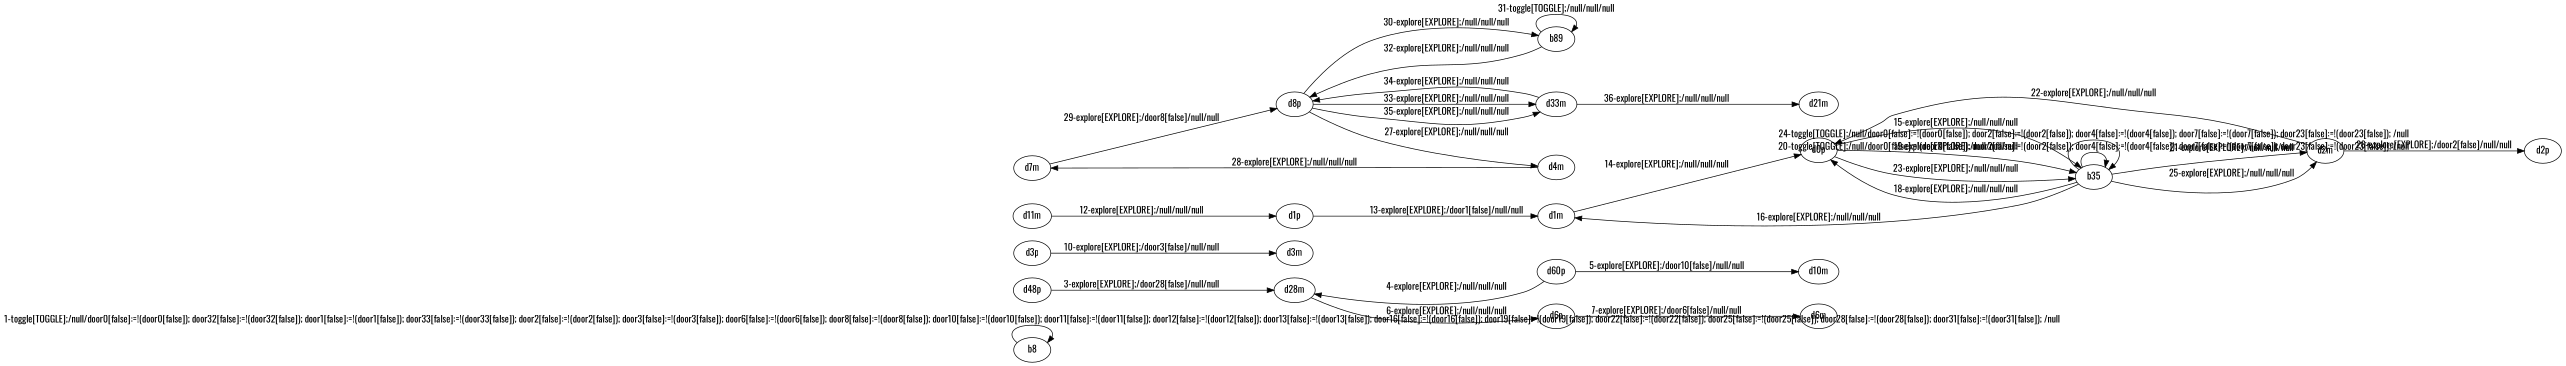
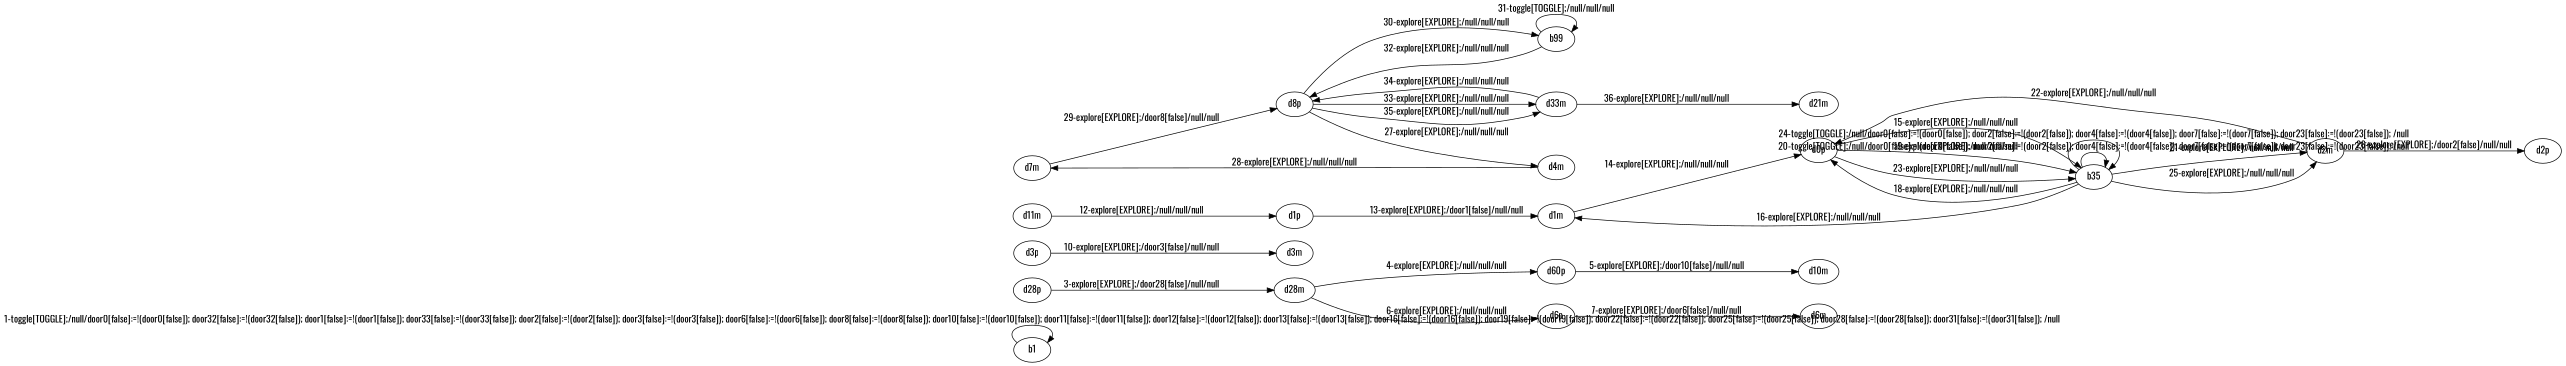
node "b89": label "b89" -> "b99"
node "d48p": label "d48p" -> "d28p"
edge "d60p" -> "d28m": reversed
node "b8": label "b8" -> "b1"
